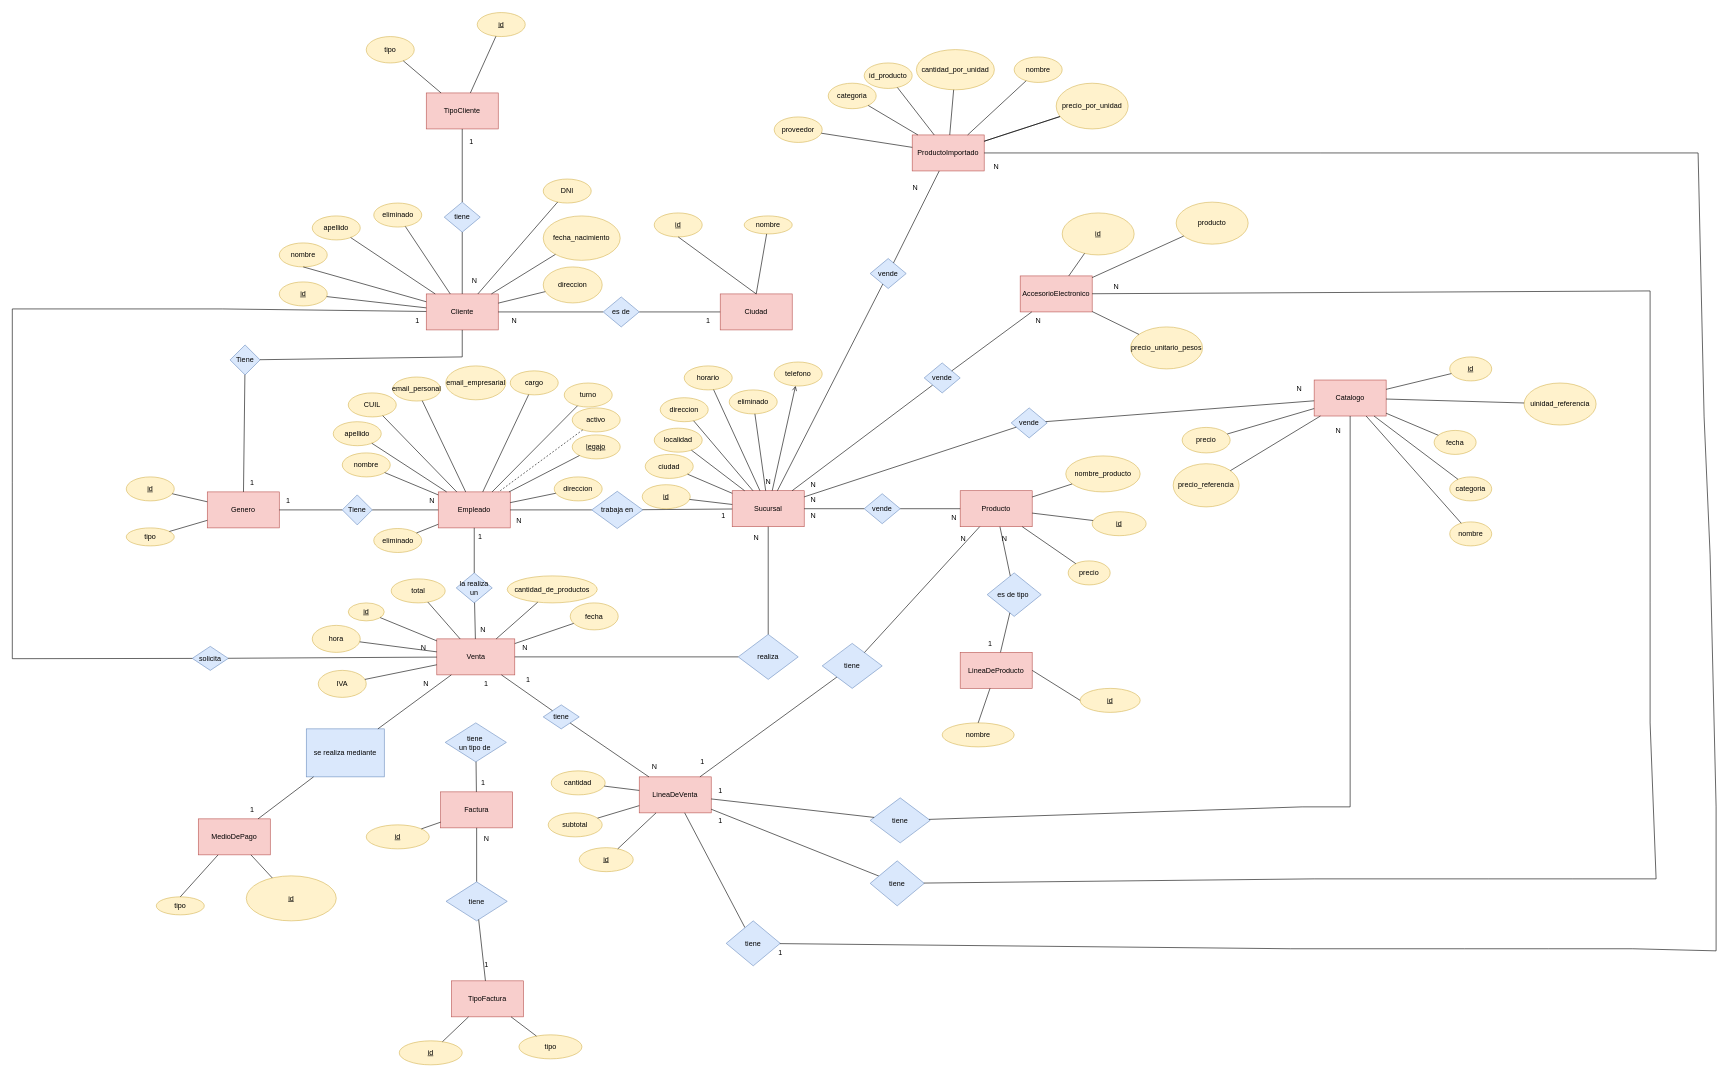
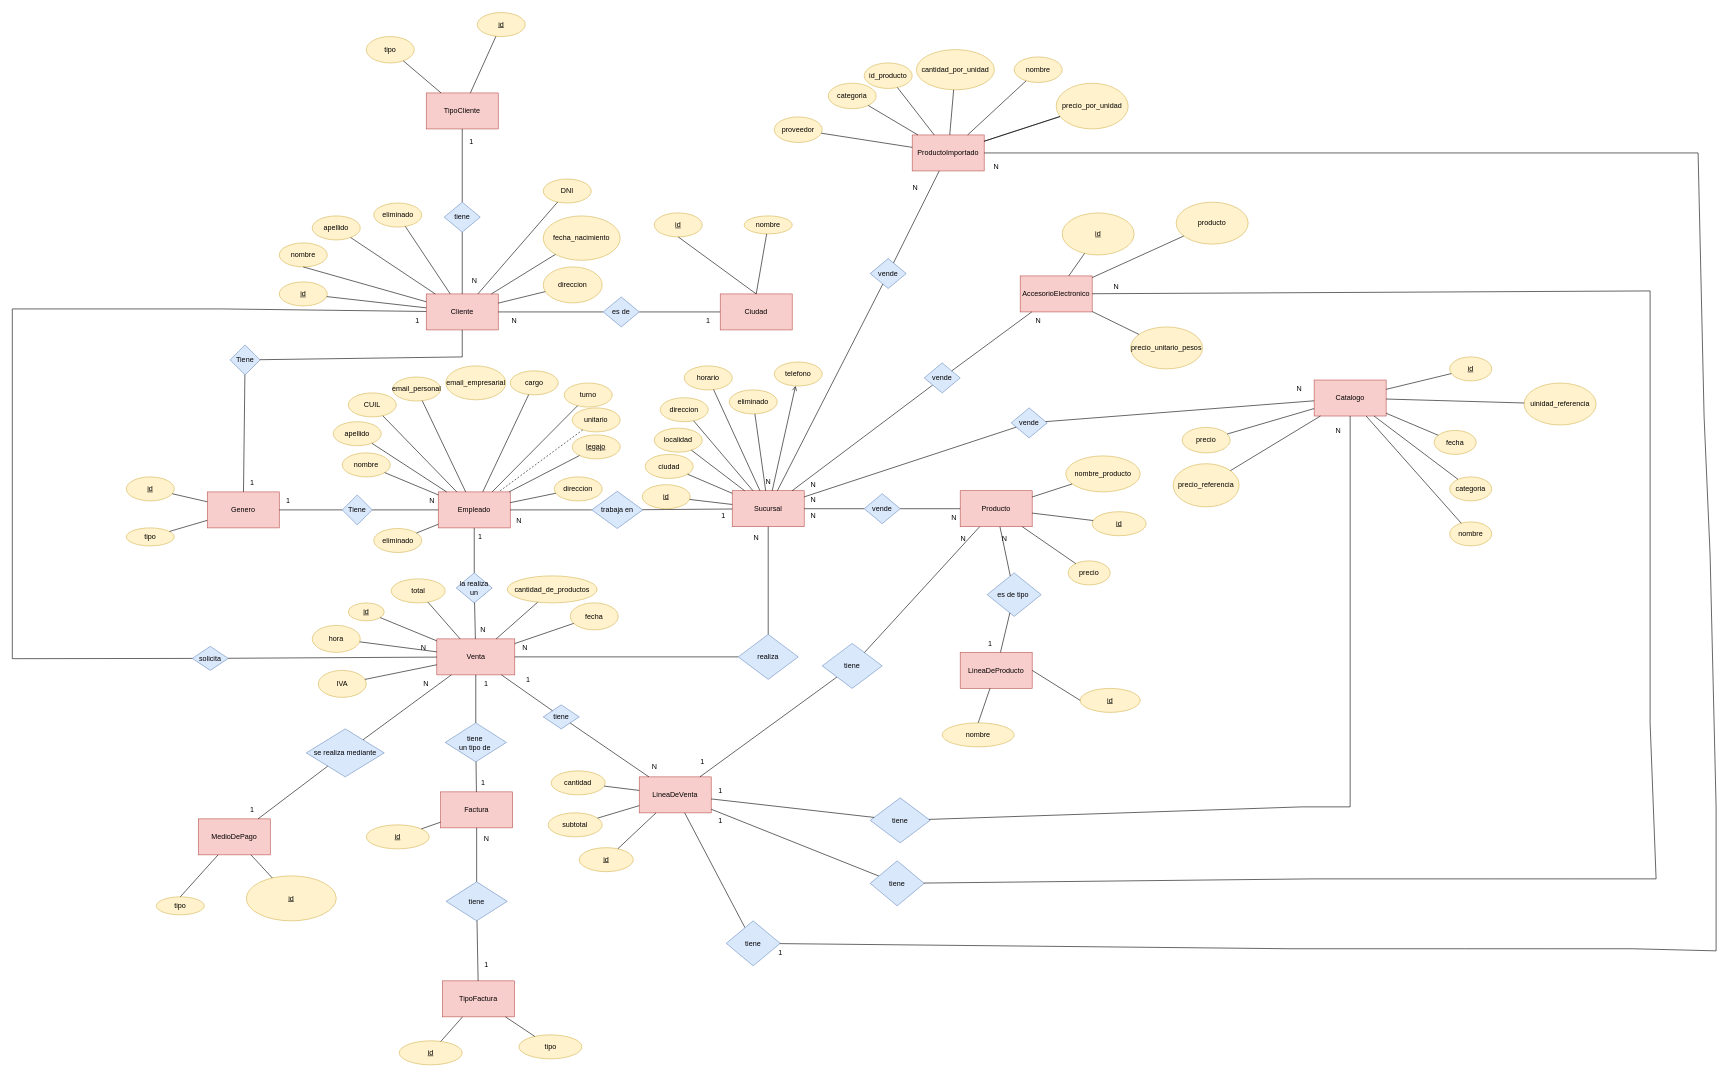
node "activo": label "activo" -> "unitario"
edge "Venta" -- "tiene un tipo de": added
node "se realiza mediante": shape rectangle -> diamond
node "TipoFactura": moved (488, 999) -> (479, 999)
